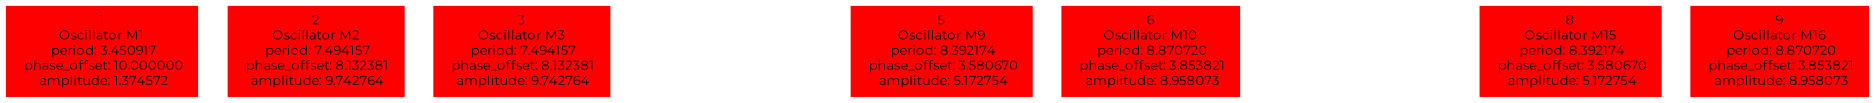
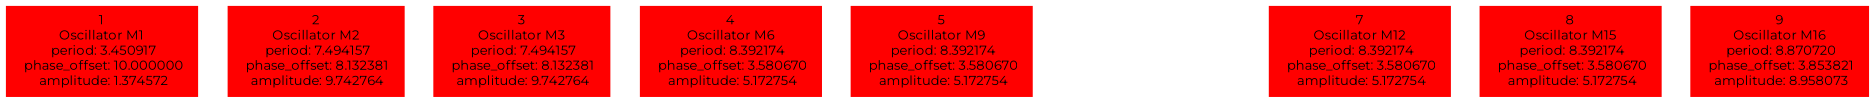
node "4": added
node "6": removed
node "7": added
